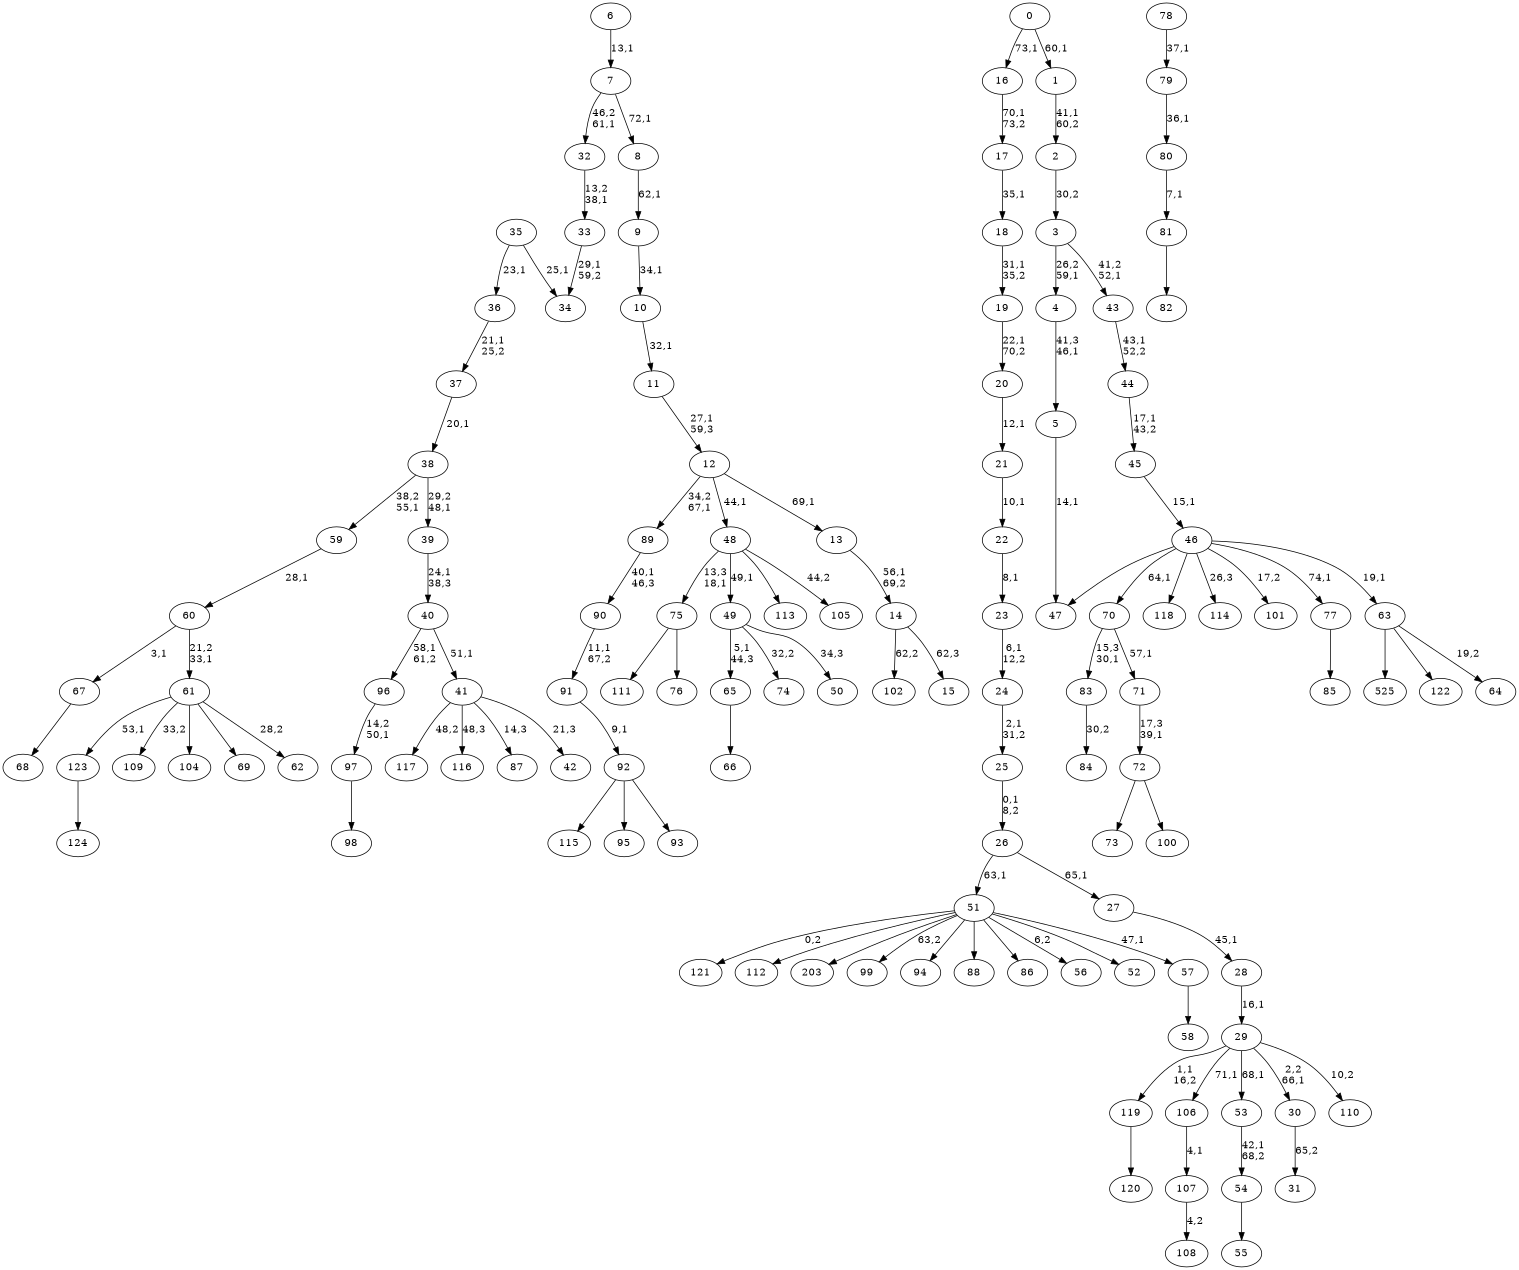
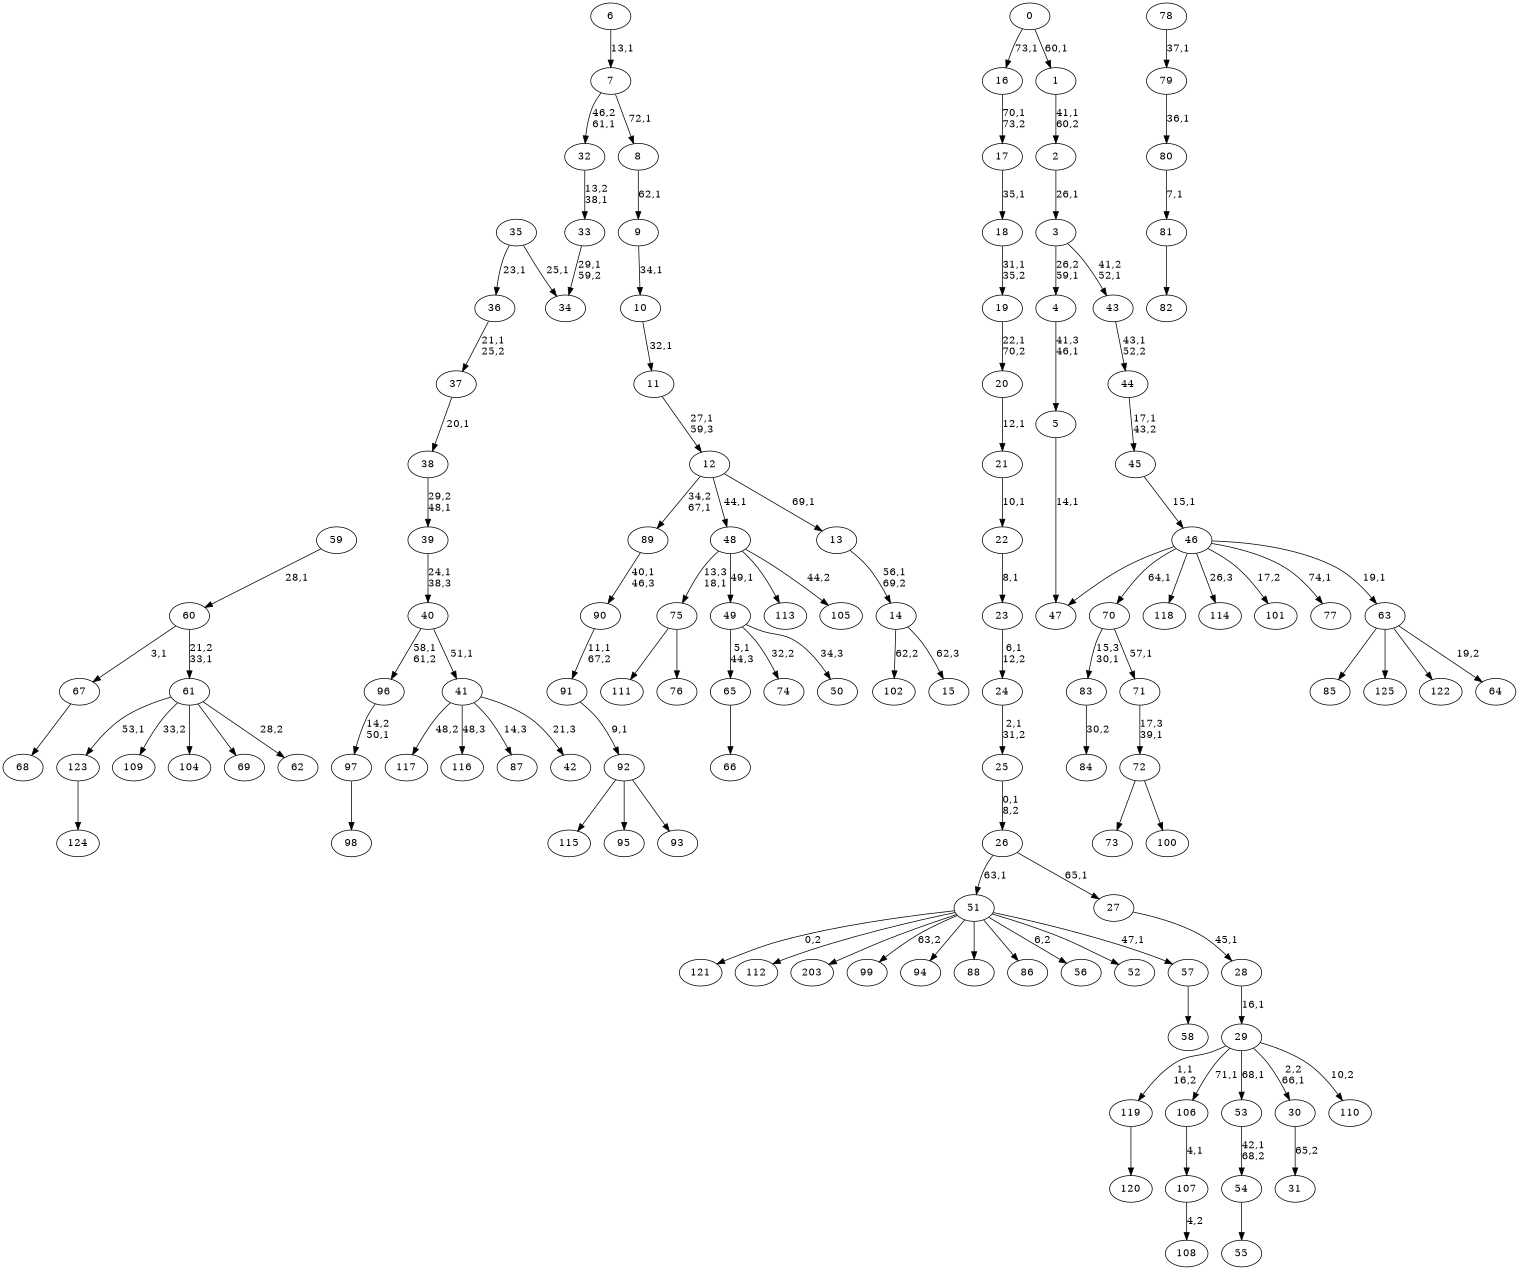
edge "2" -> "3": label "30,2" -> "26,1"
edge "38" -> "59": removed, label "38,2 55,1"
edge "77" -> "85": now "63" -> "85"
node "525": label "525" -> "125"
